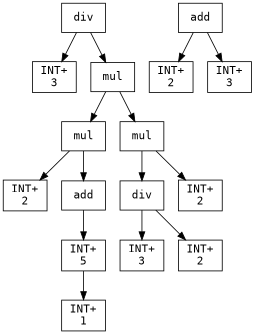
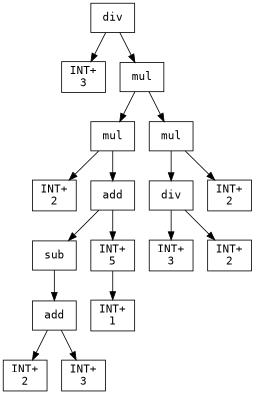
node "sub": added
